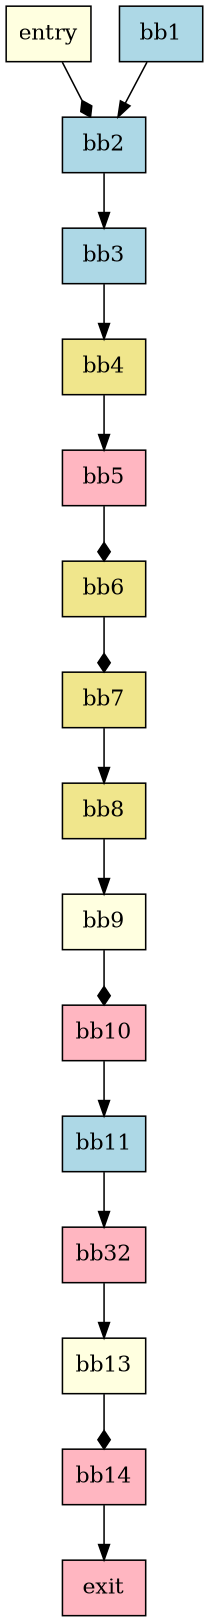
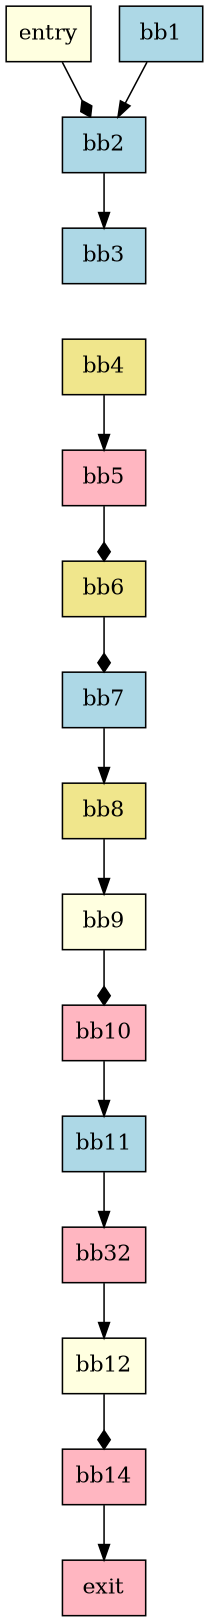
edge "bb3" -> "bb4": removed
node "bb7": fillcolor khaki -> lightblue
node "bb13": label "bb13" -> "bb12"
